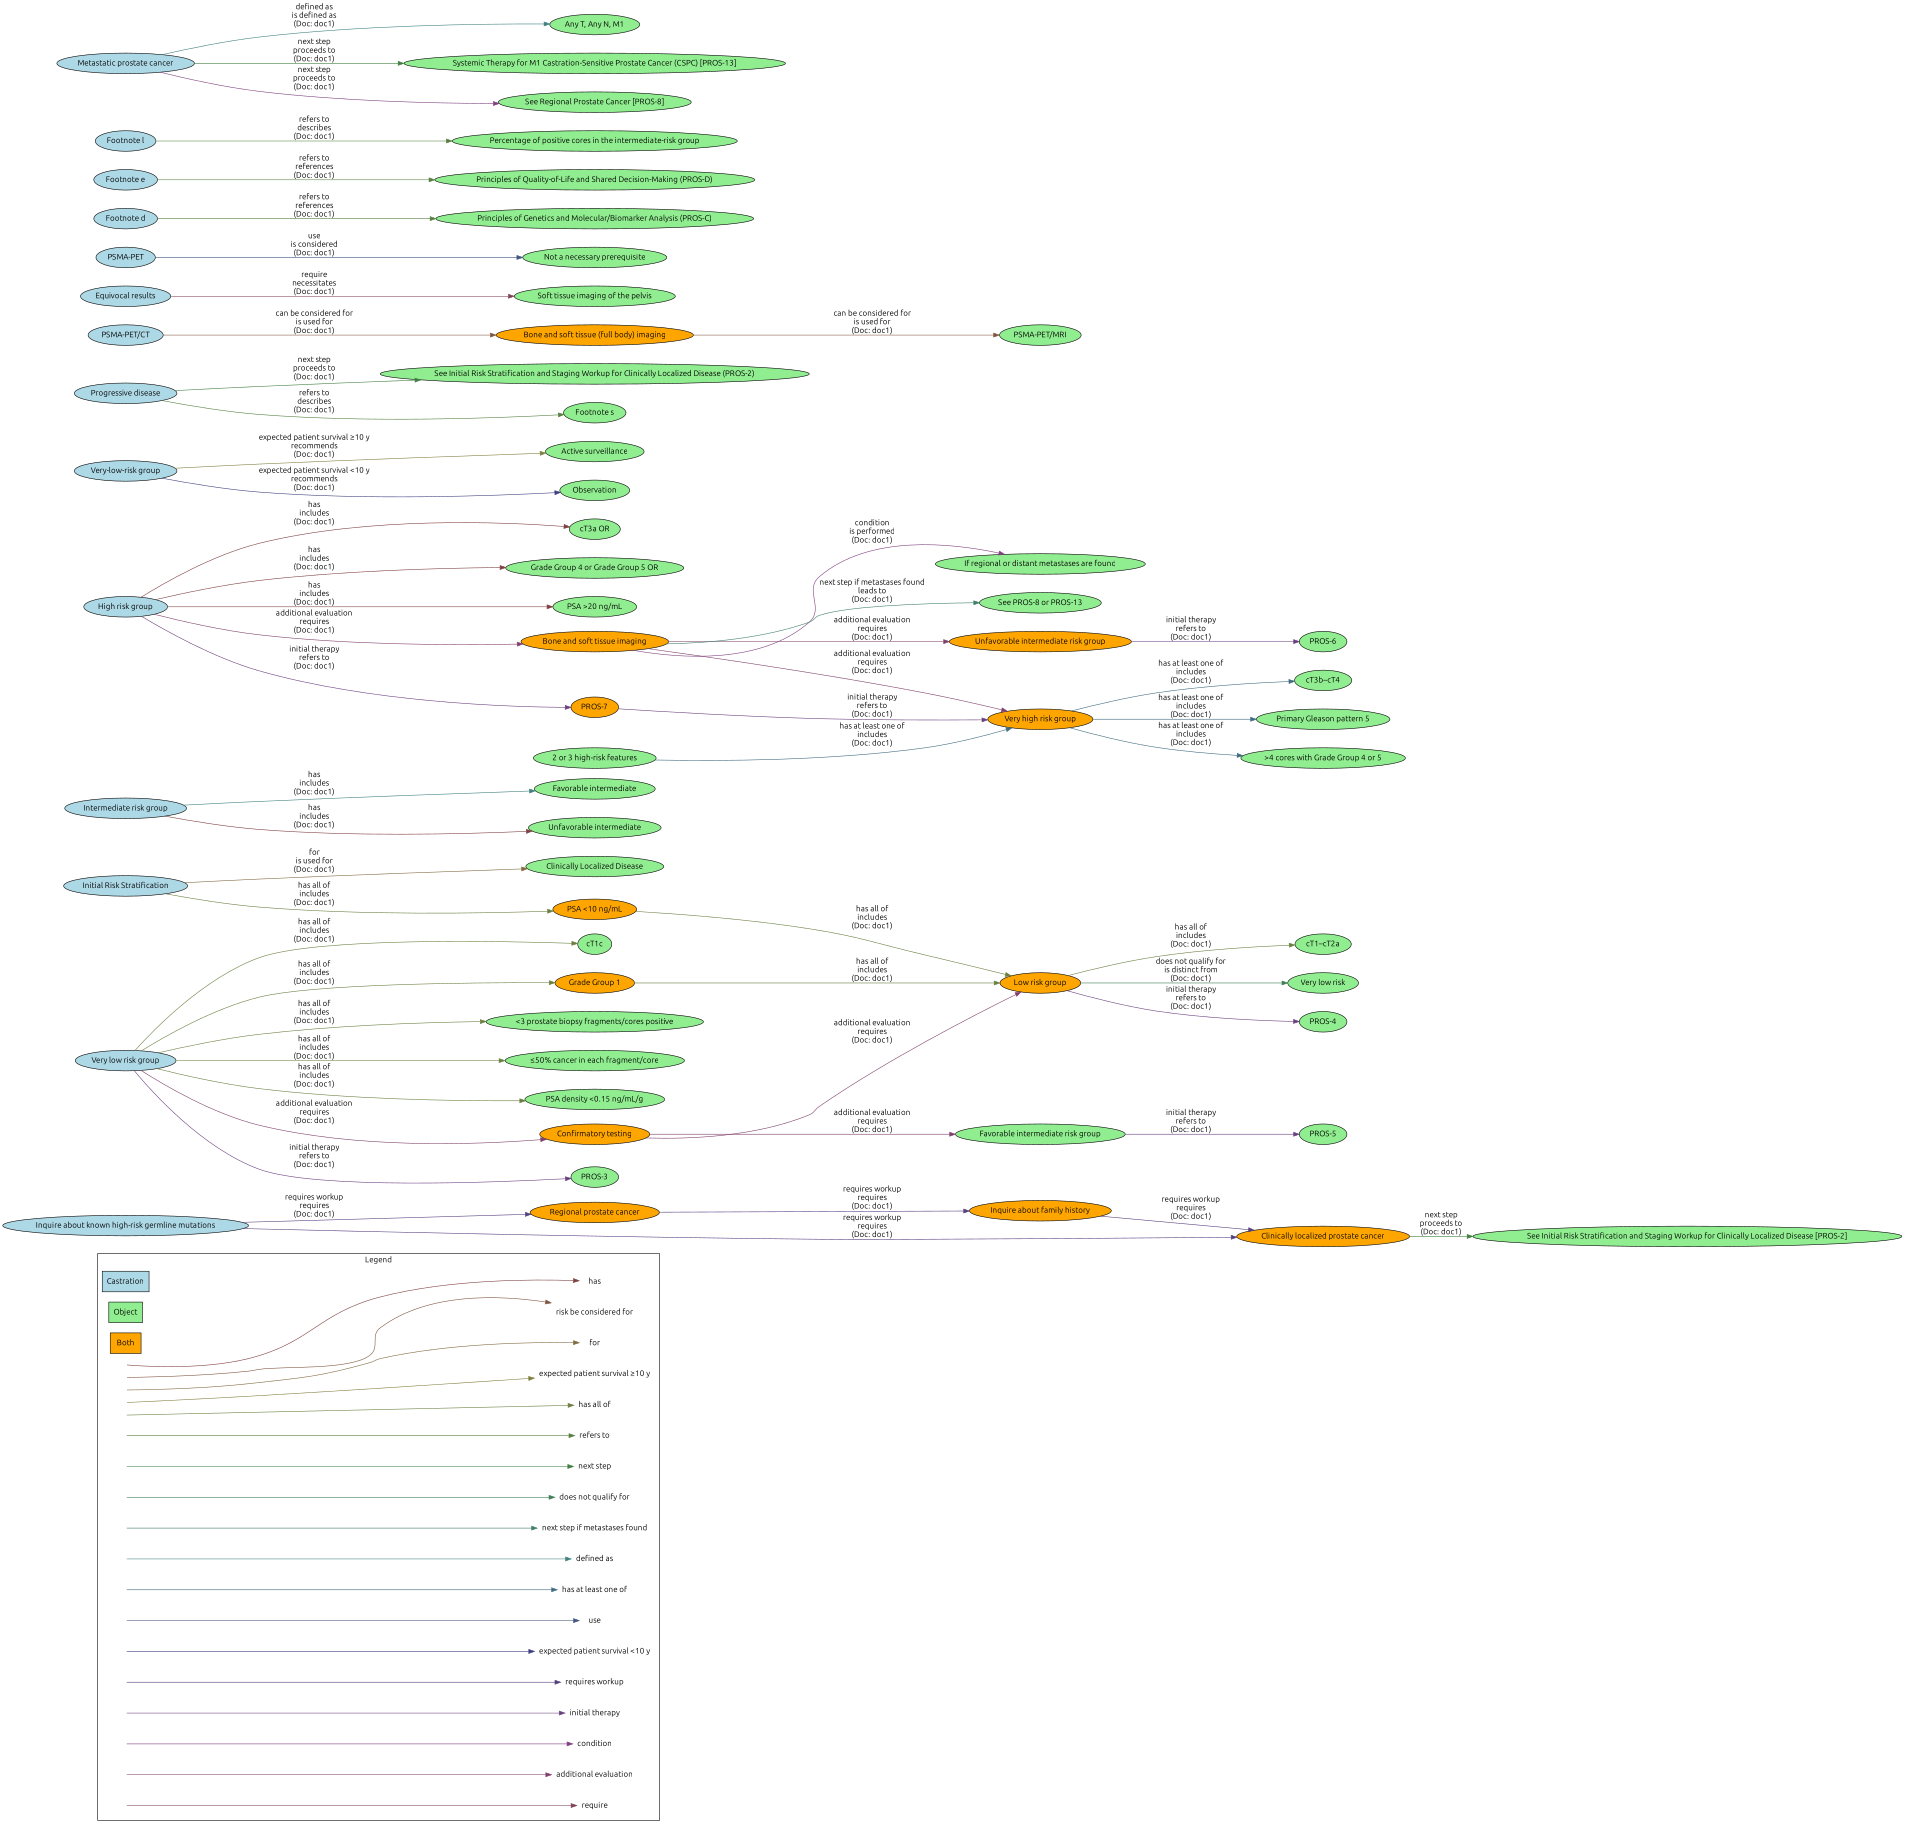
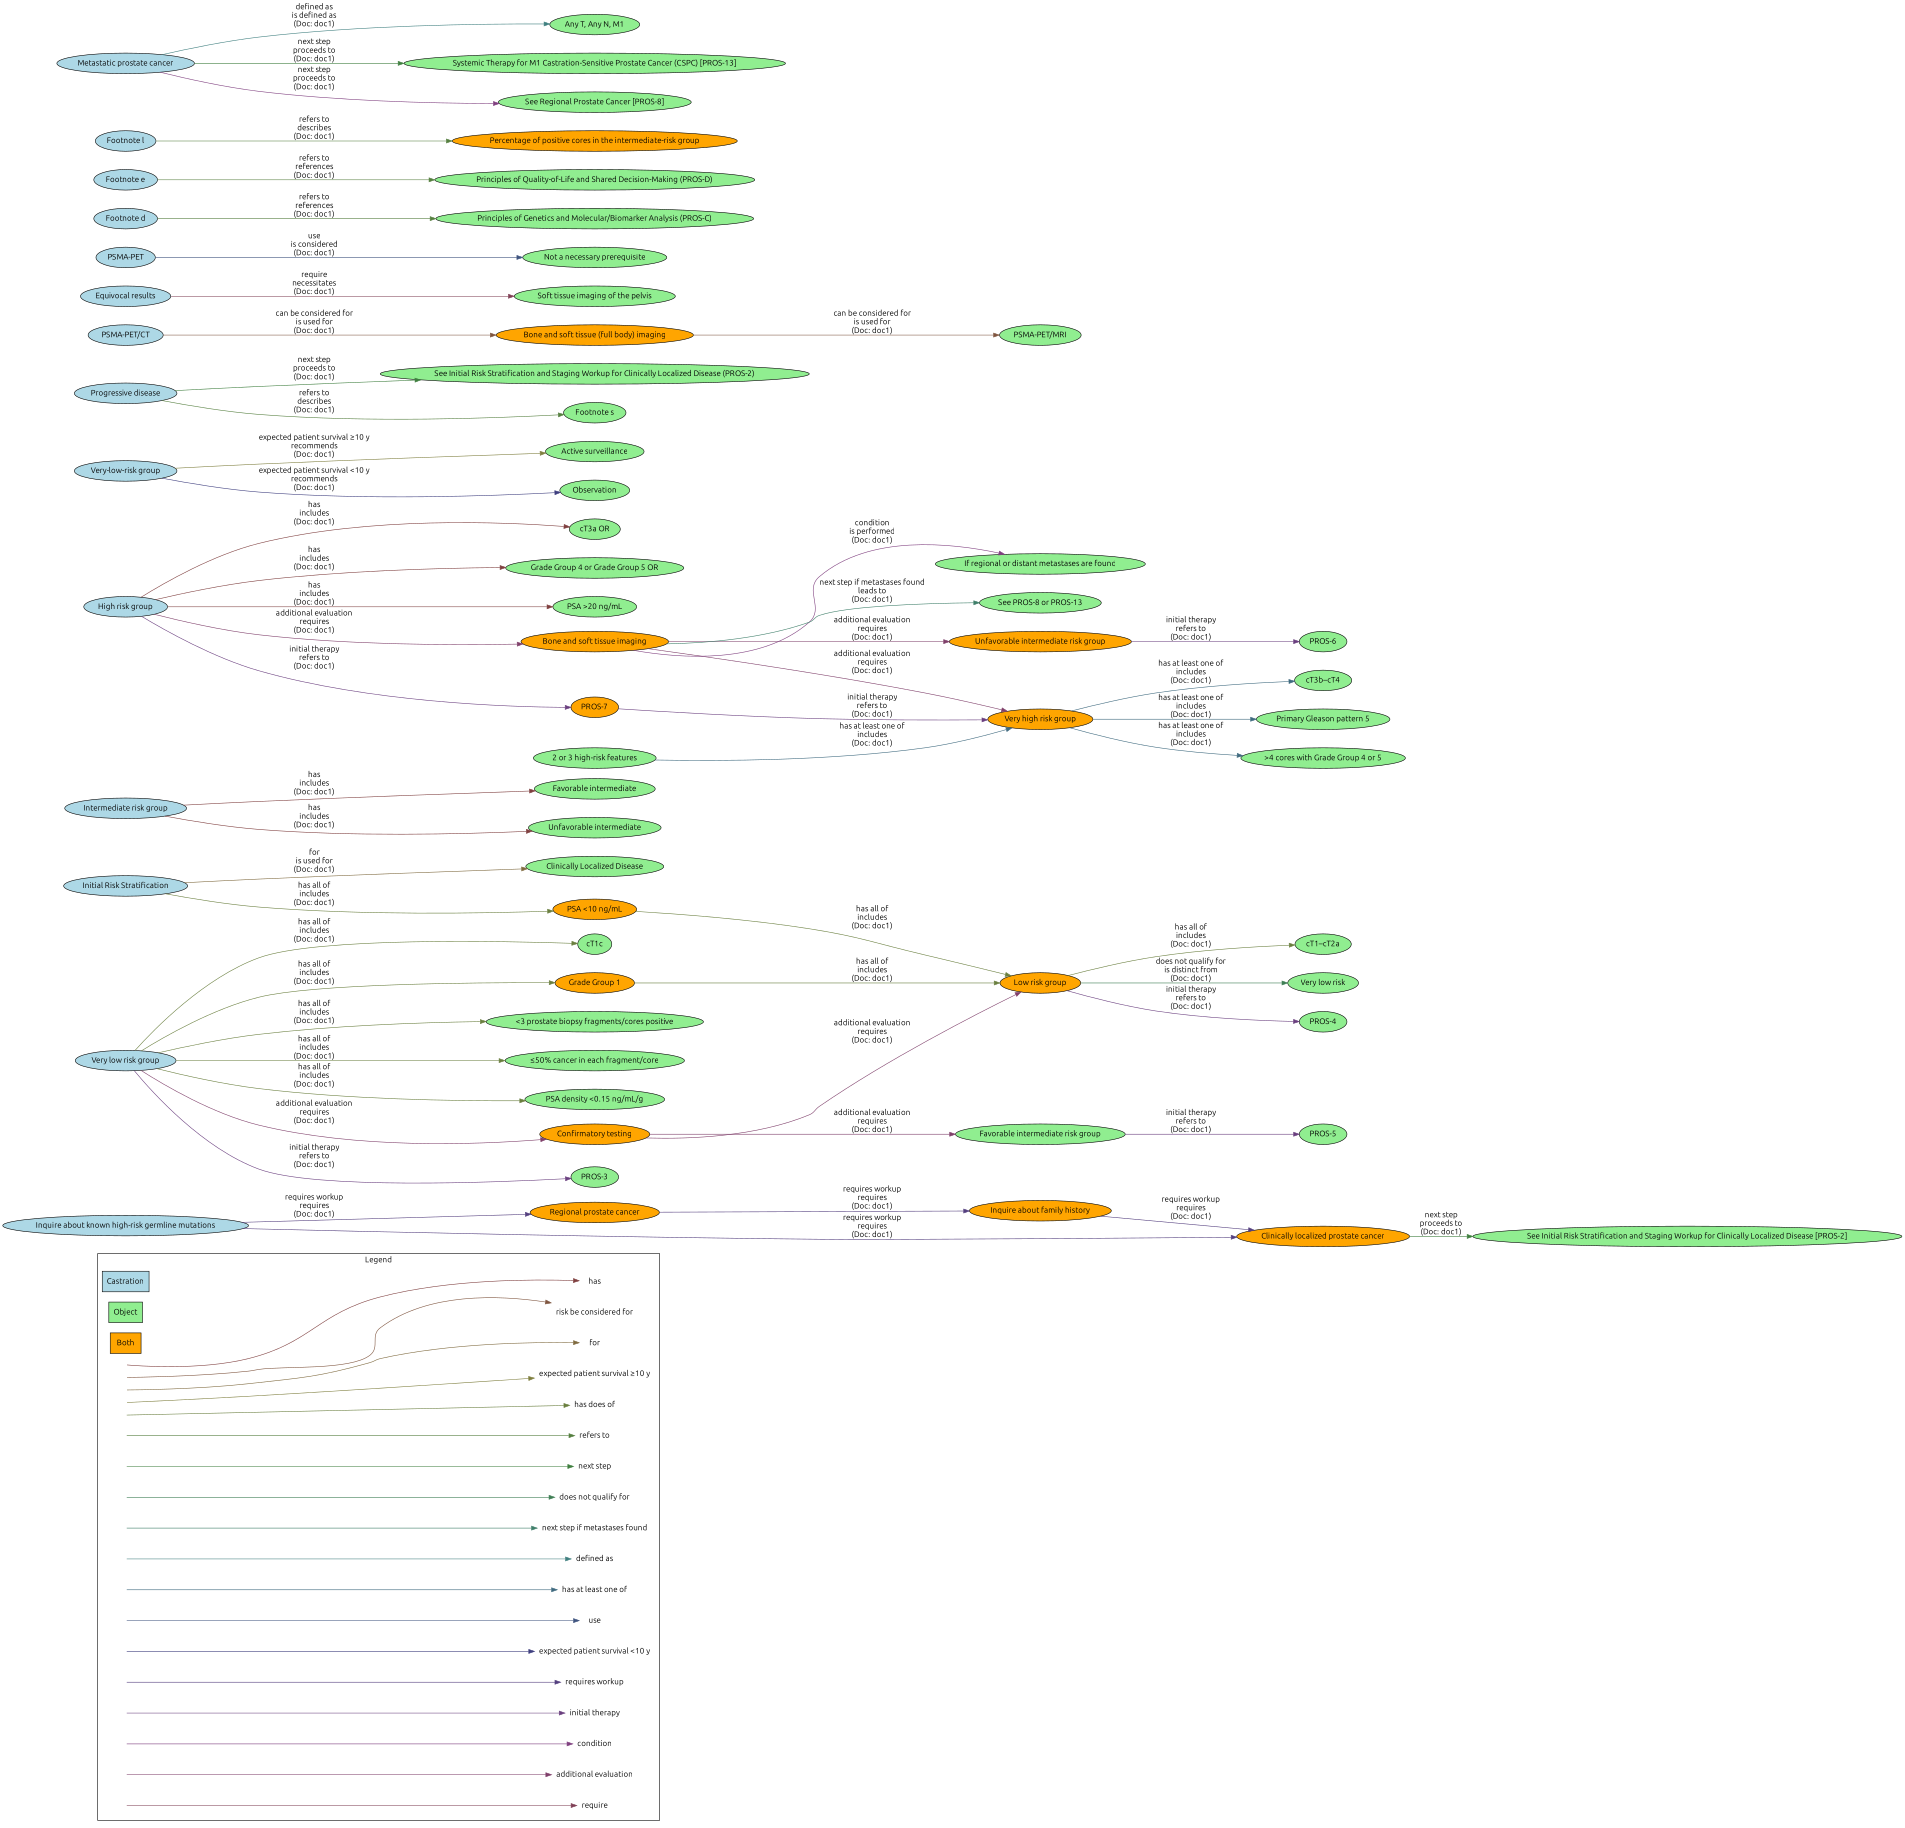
node "Percentage of positive cores in the intermediate-risk group": fillcolor #90ee90 -> #ffa500
edge "Intermediate risk group" -> "Favorable intermediate": color #3f7f7f -> #7f3f3f
node "has all of": label "has all of" -> "has does of"
